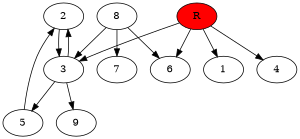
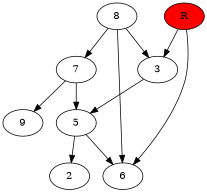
edge "2" -> "3": removed
edge "3" -> "2": removed
node "1": removed
node "4": removed
edge "3" -> "9": now "7" -> "9"
edge "7" -> "5": added
edge "5" -> "6": added
